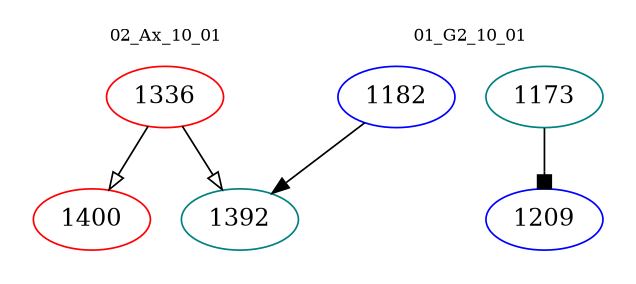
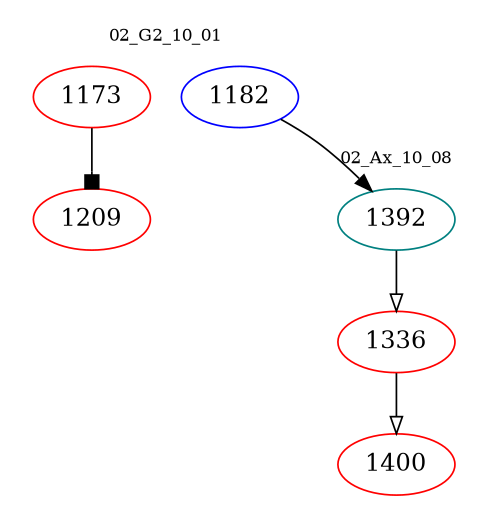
cluster "02_Ax_10_01": label "02_Ax_10_01" -> "02_Ax_10_08"
cluster "01_G2_10_01": label "01_G2_10_01" -> "02_G2_10_01"
node "1173": color teal -> red
edge "1336" -> "1392": reversed
node "1209": color blue -> red
